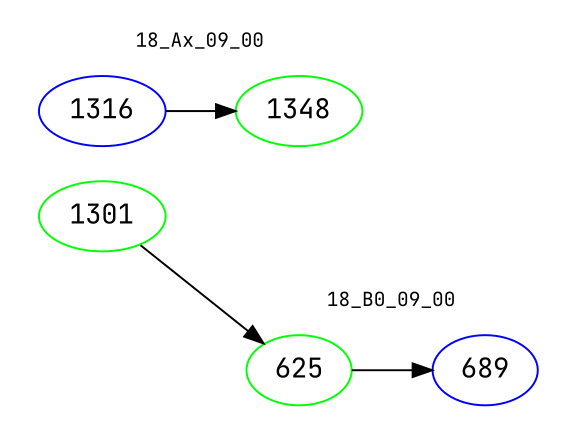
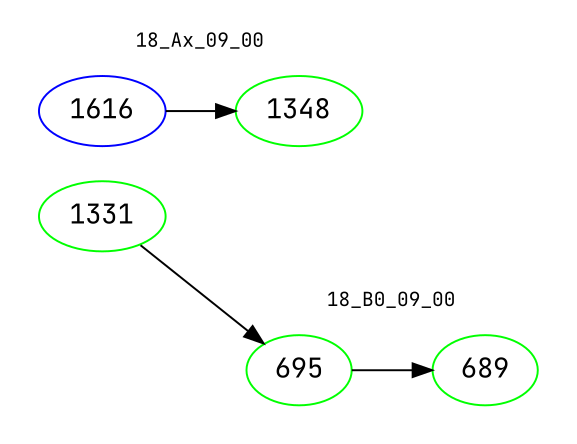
node "1316": label "1316" -> "1616"
node "1301": label "1301" -> "1331"
node "625": label "625" -> "695"
node "689": color blue -> green
